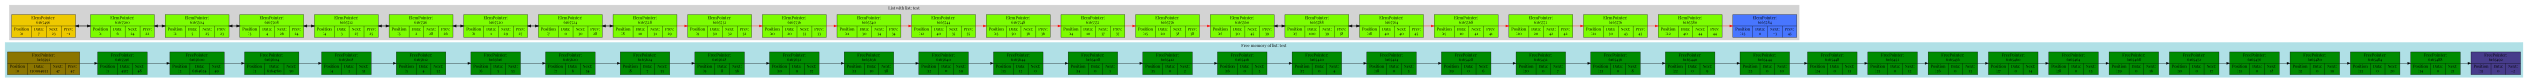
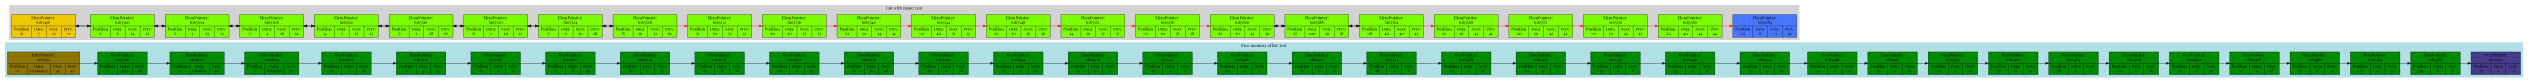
cluster "List with list: test": label "List with list: test" -> "List with name: test"
